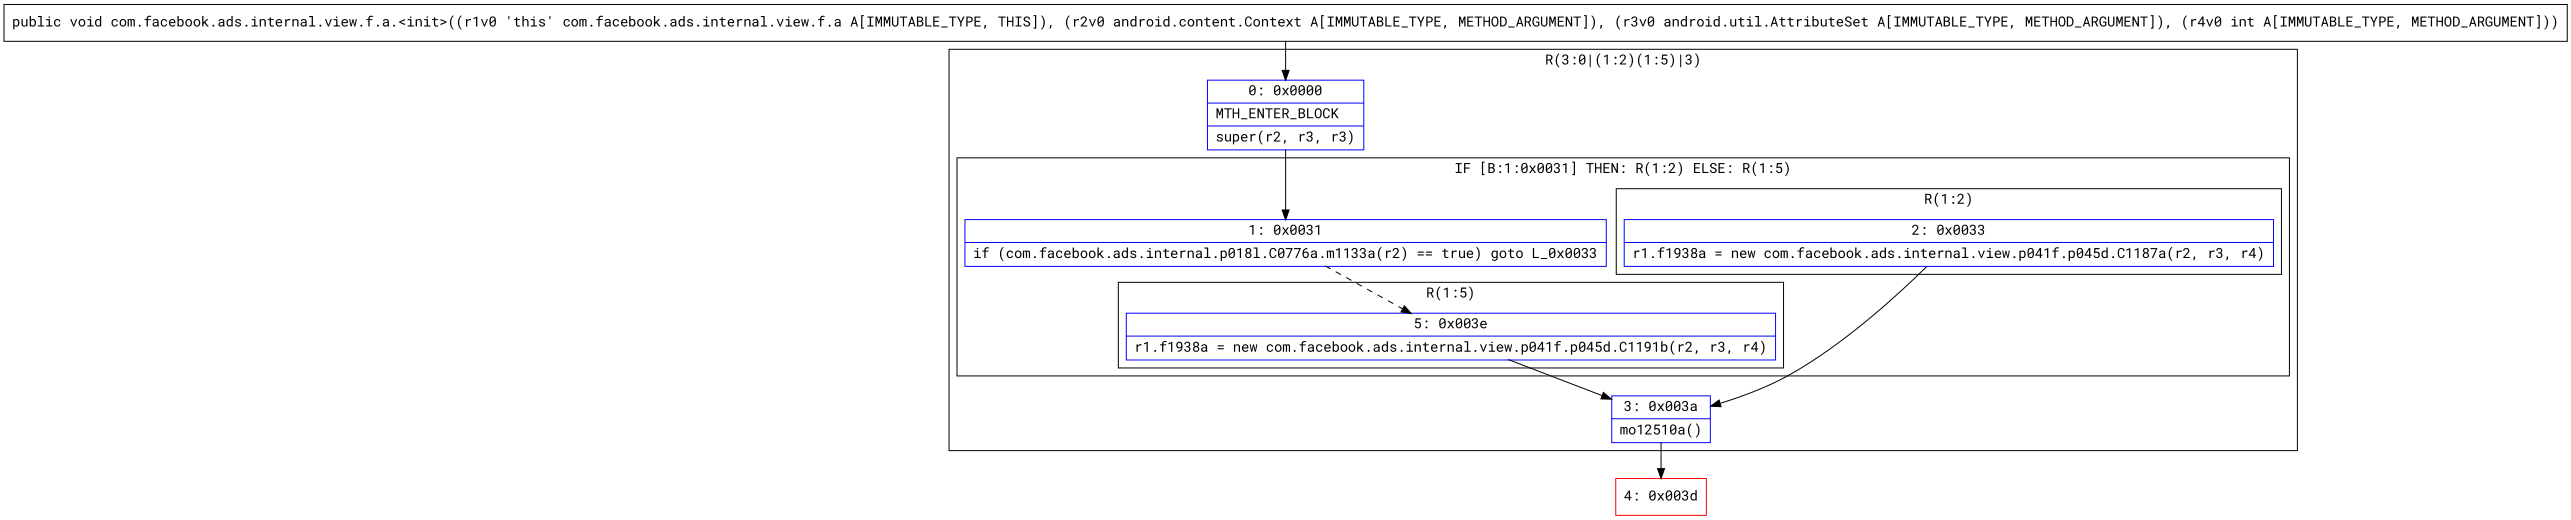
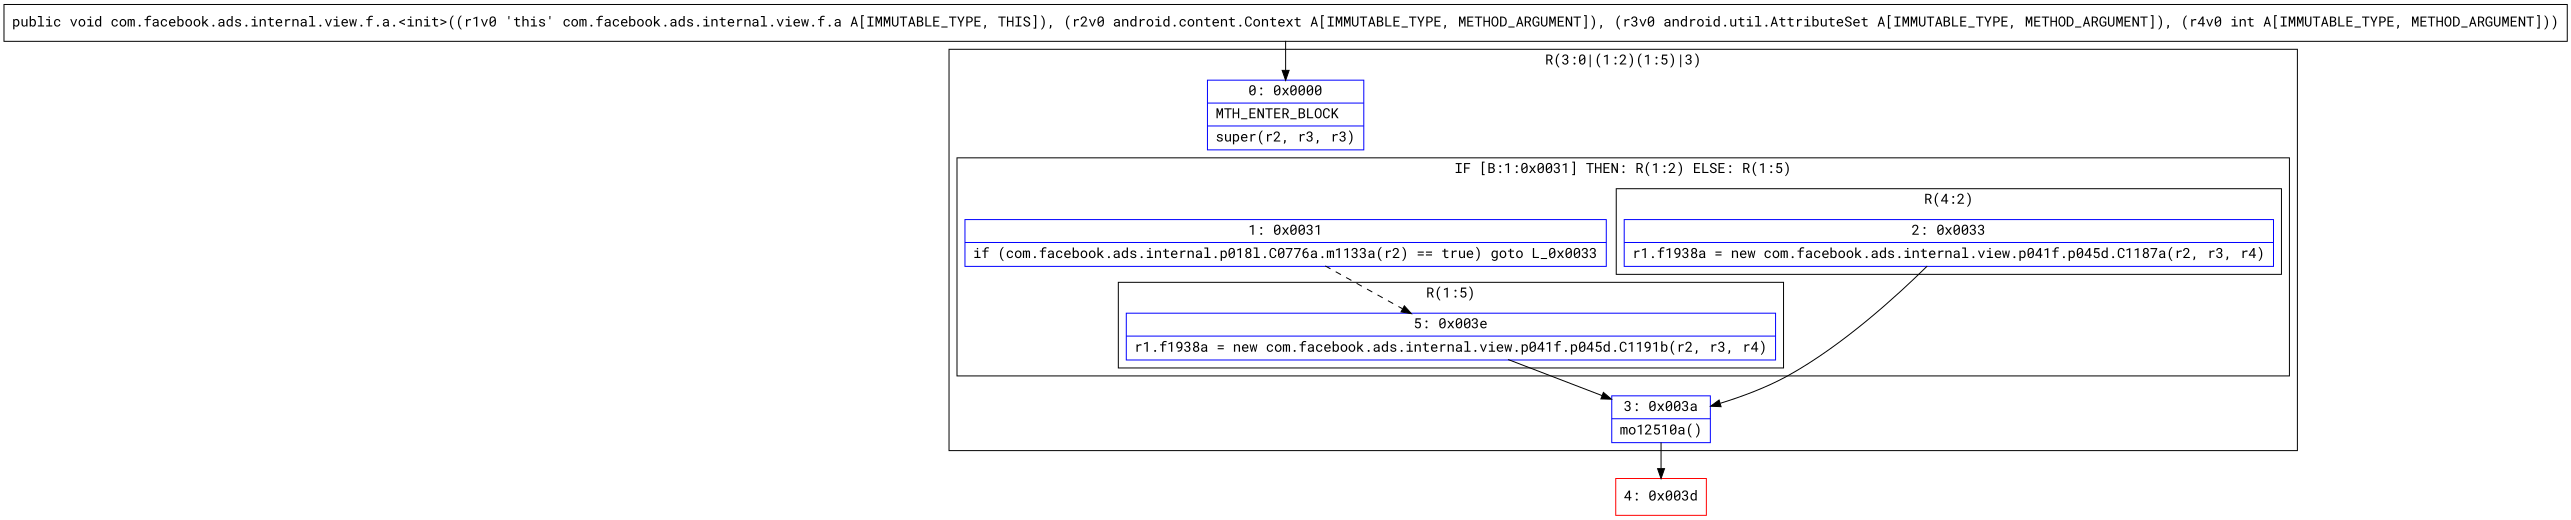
edge "0: 0x0000" -> "1: 0x0031": removed
cluster "R(1:2)": label "R(1:2)" -> "R(4:2)"
